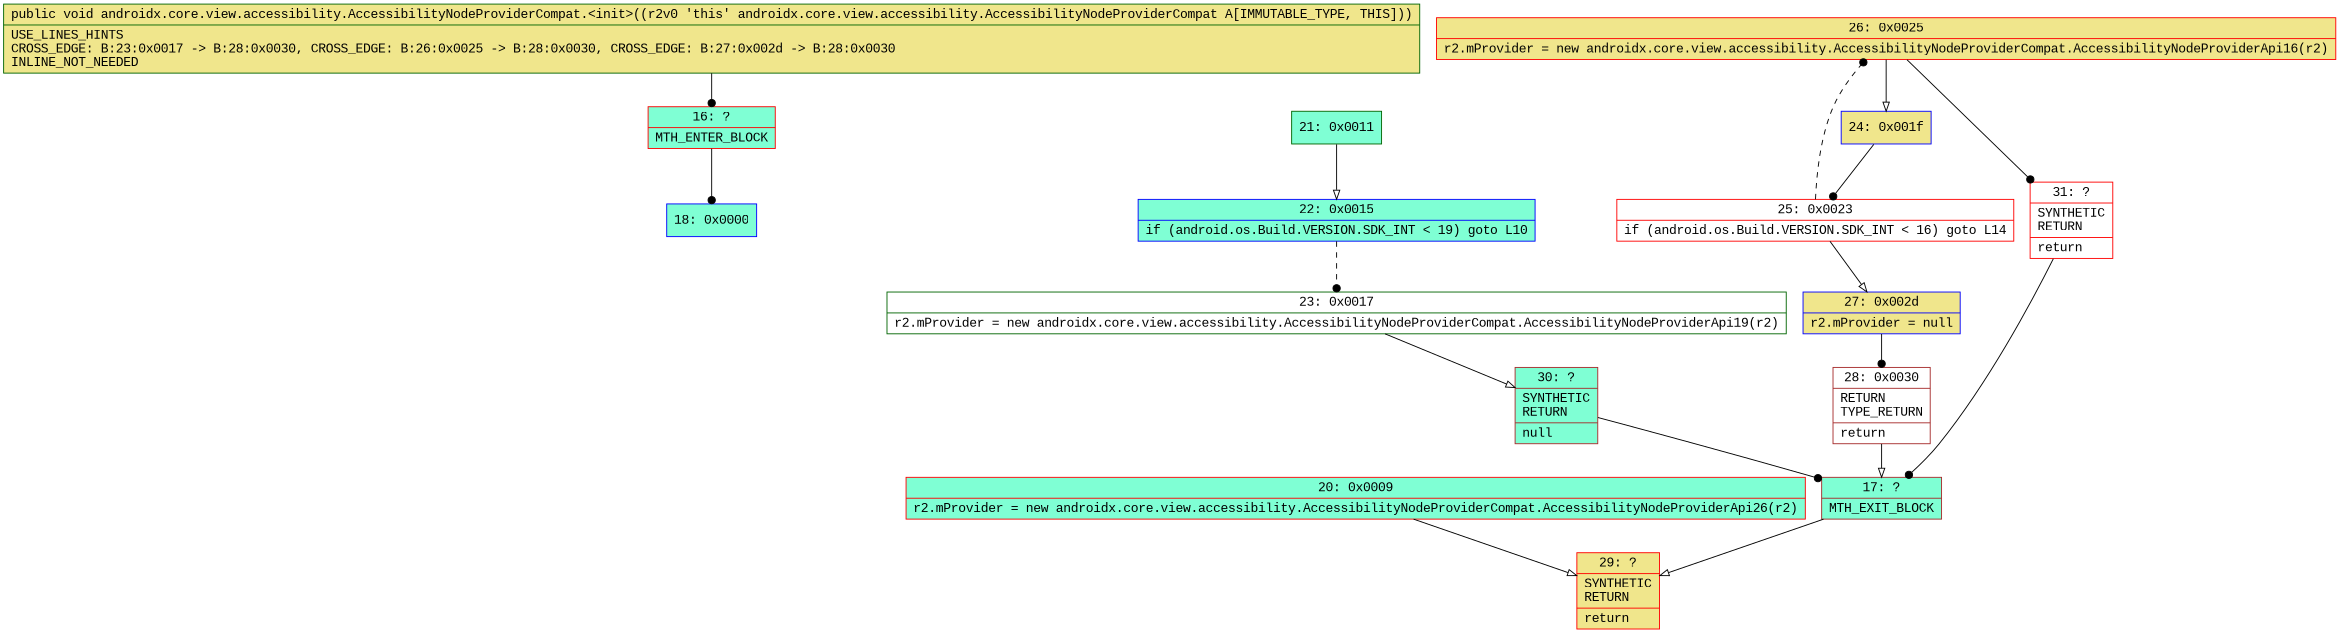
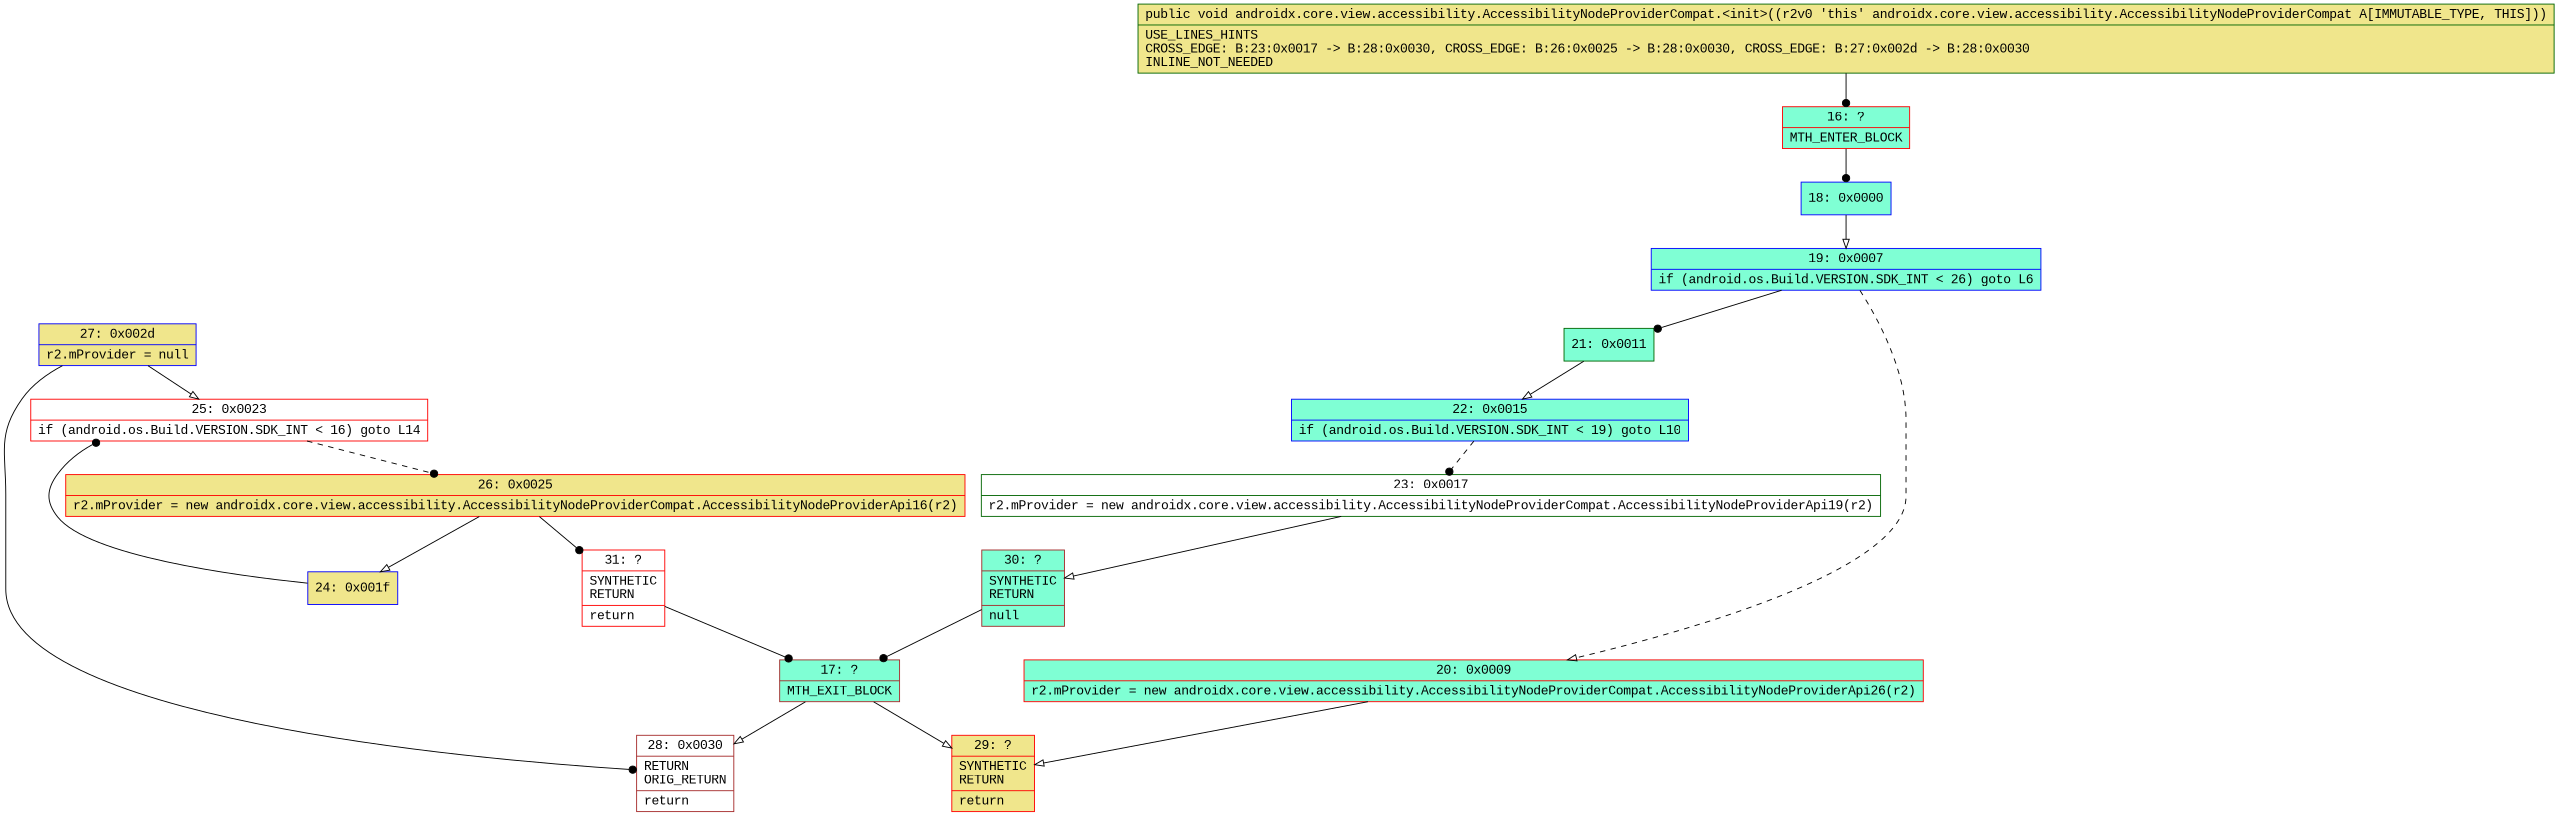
edge "25: 0x0023" -> "27: 0x002d": reversed
node "19: 0x0007": added
node "28: 0x0030": text "TYPE_RETURN" -> "ORIG_RETURN"
edge "28: 0x0030" -> "17: ?": reversed
